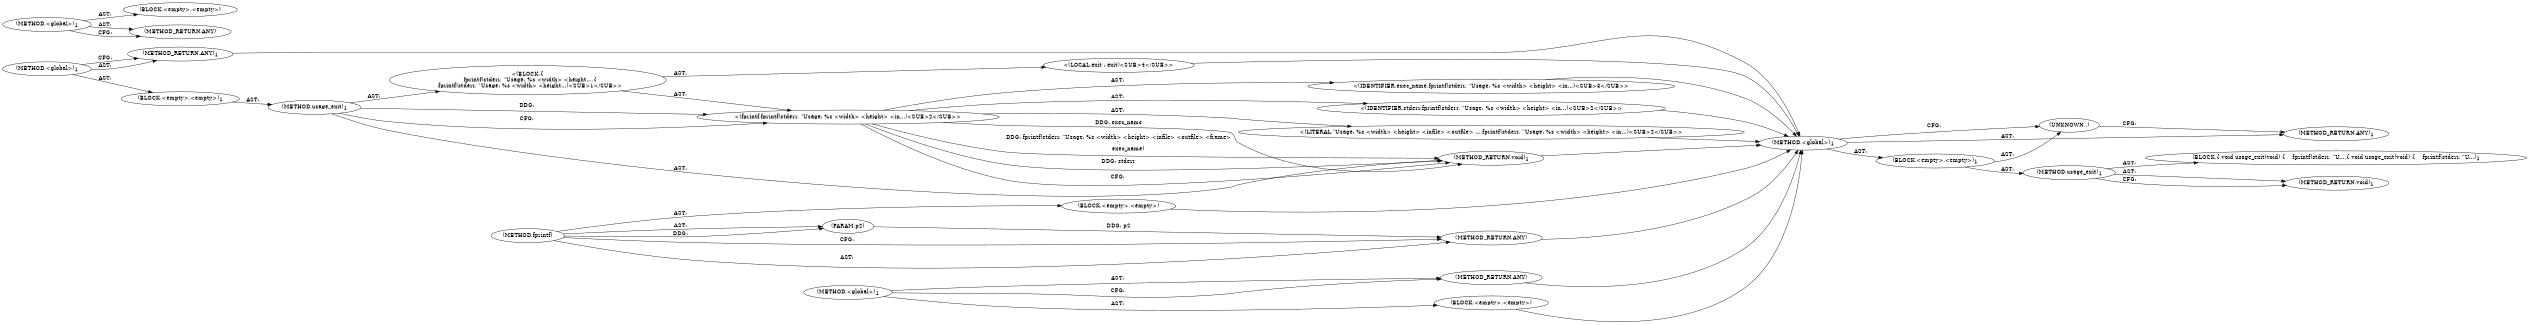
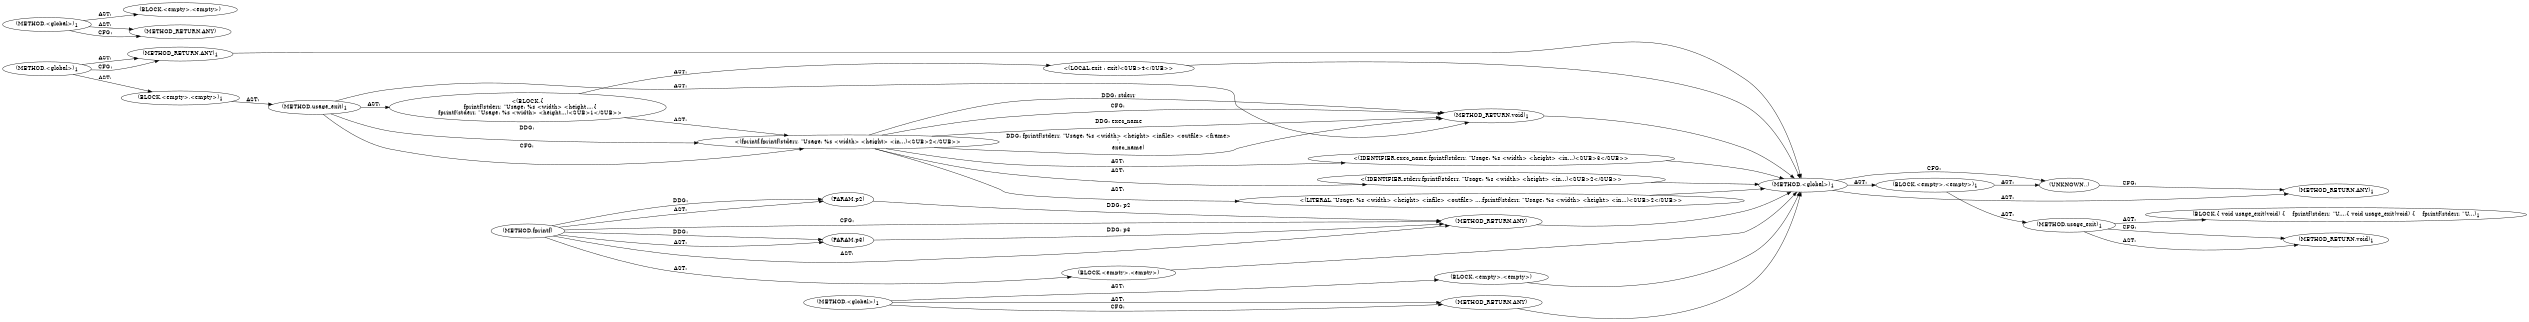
node "(PARAM,p3)": added
